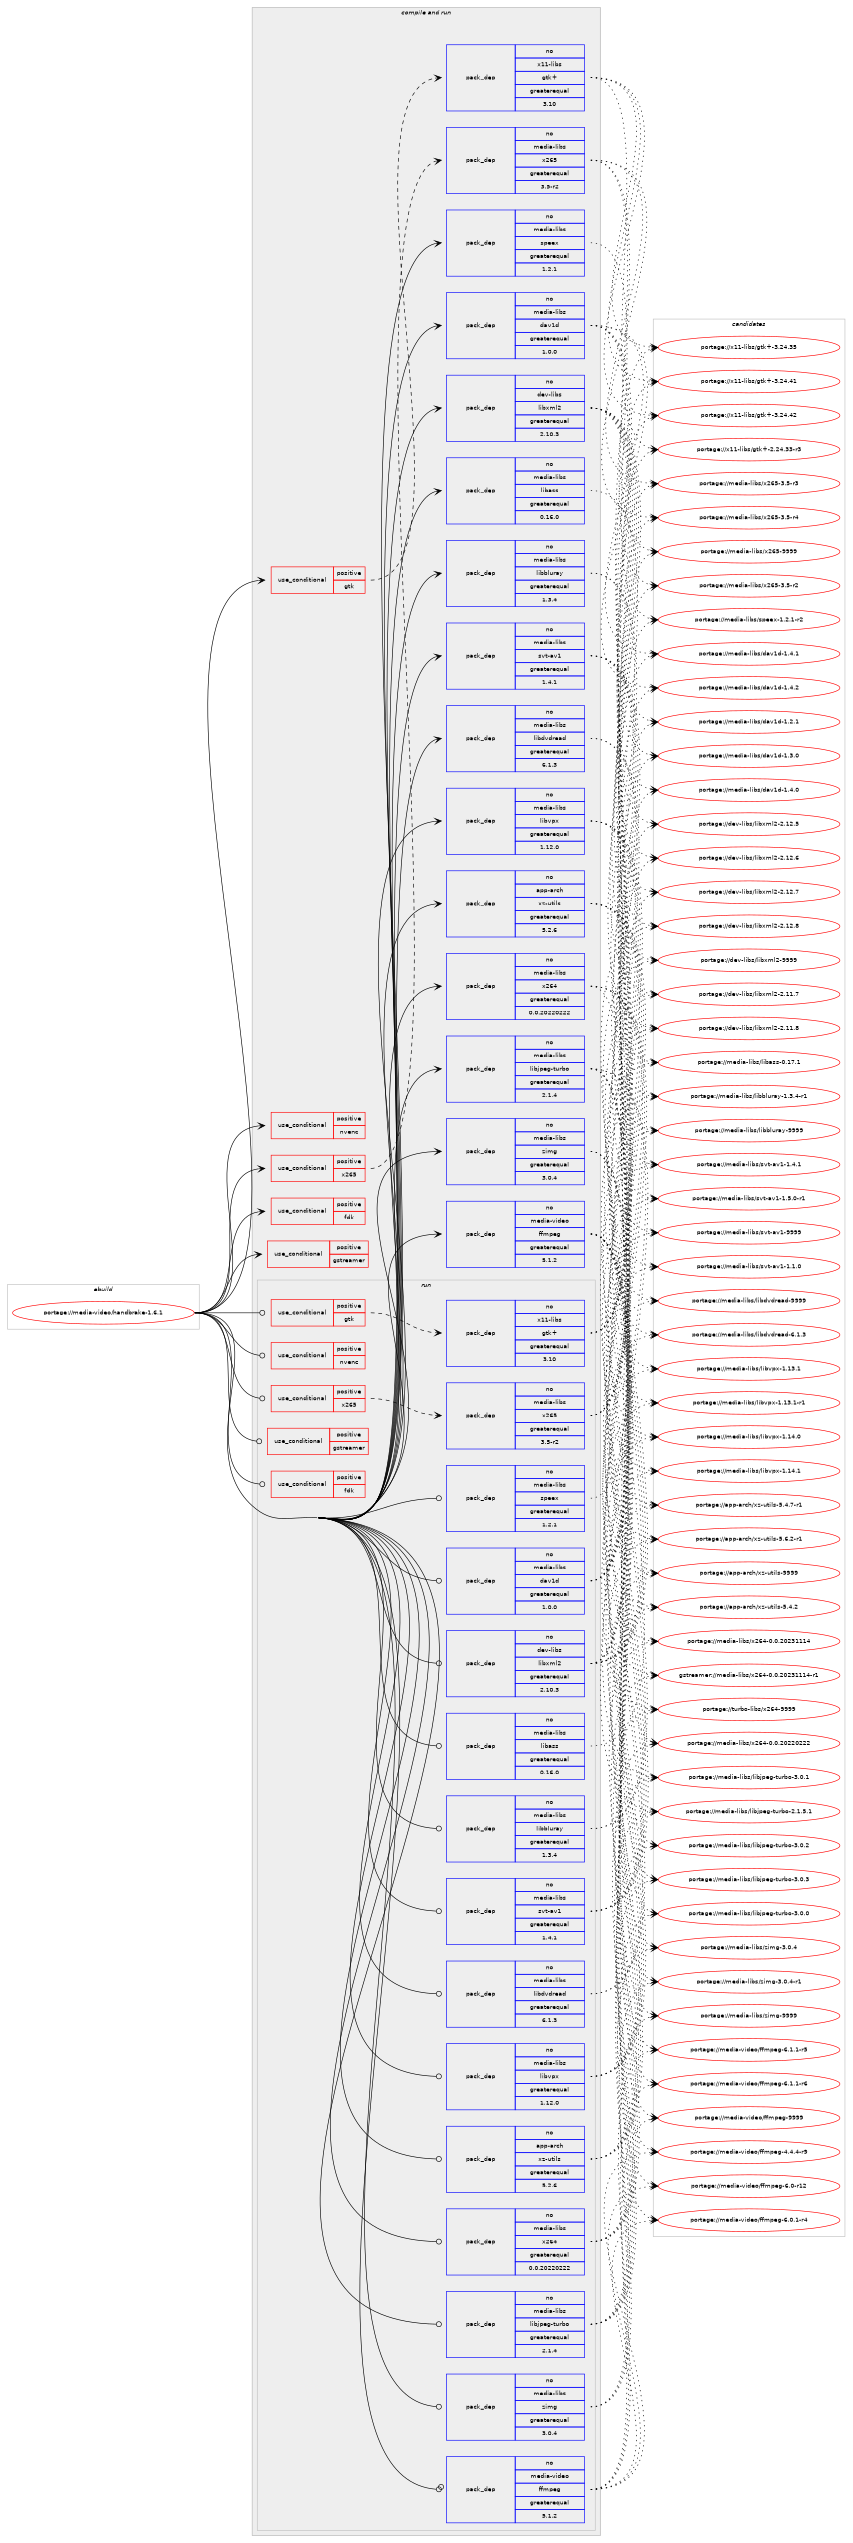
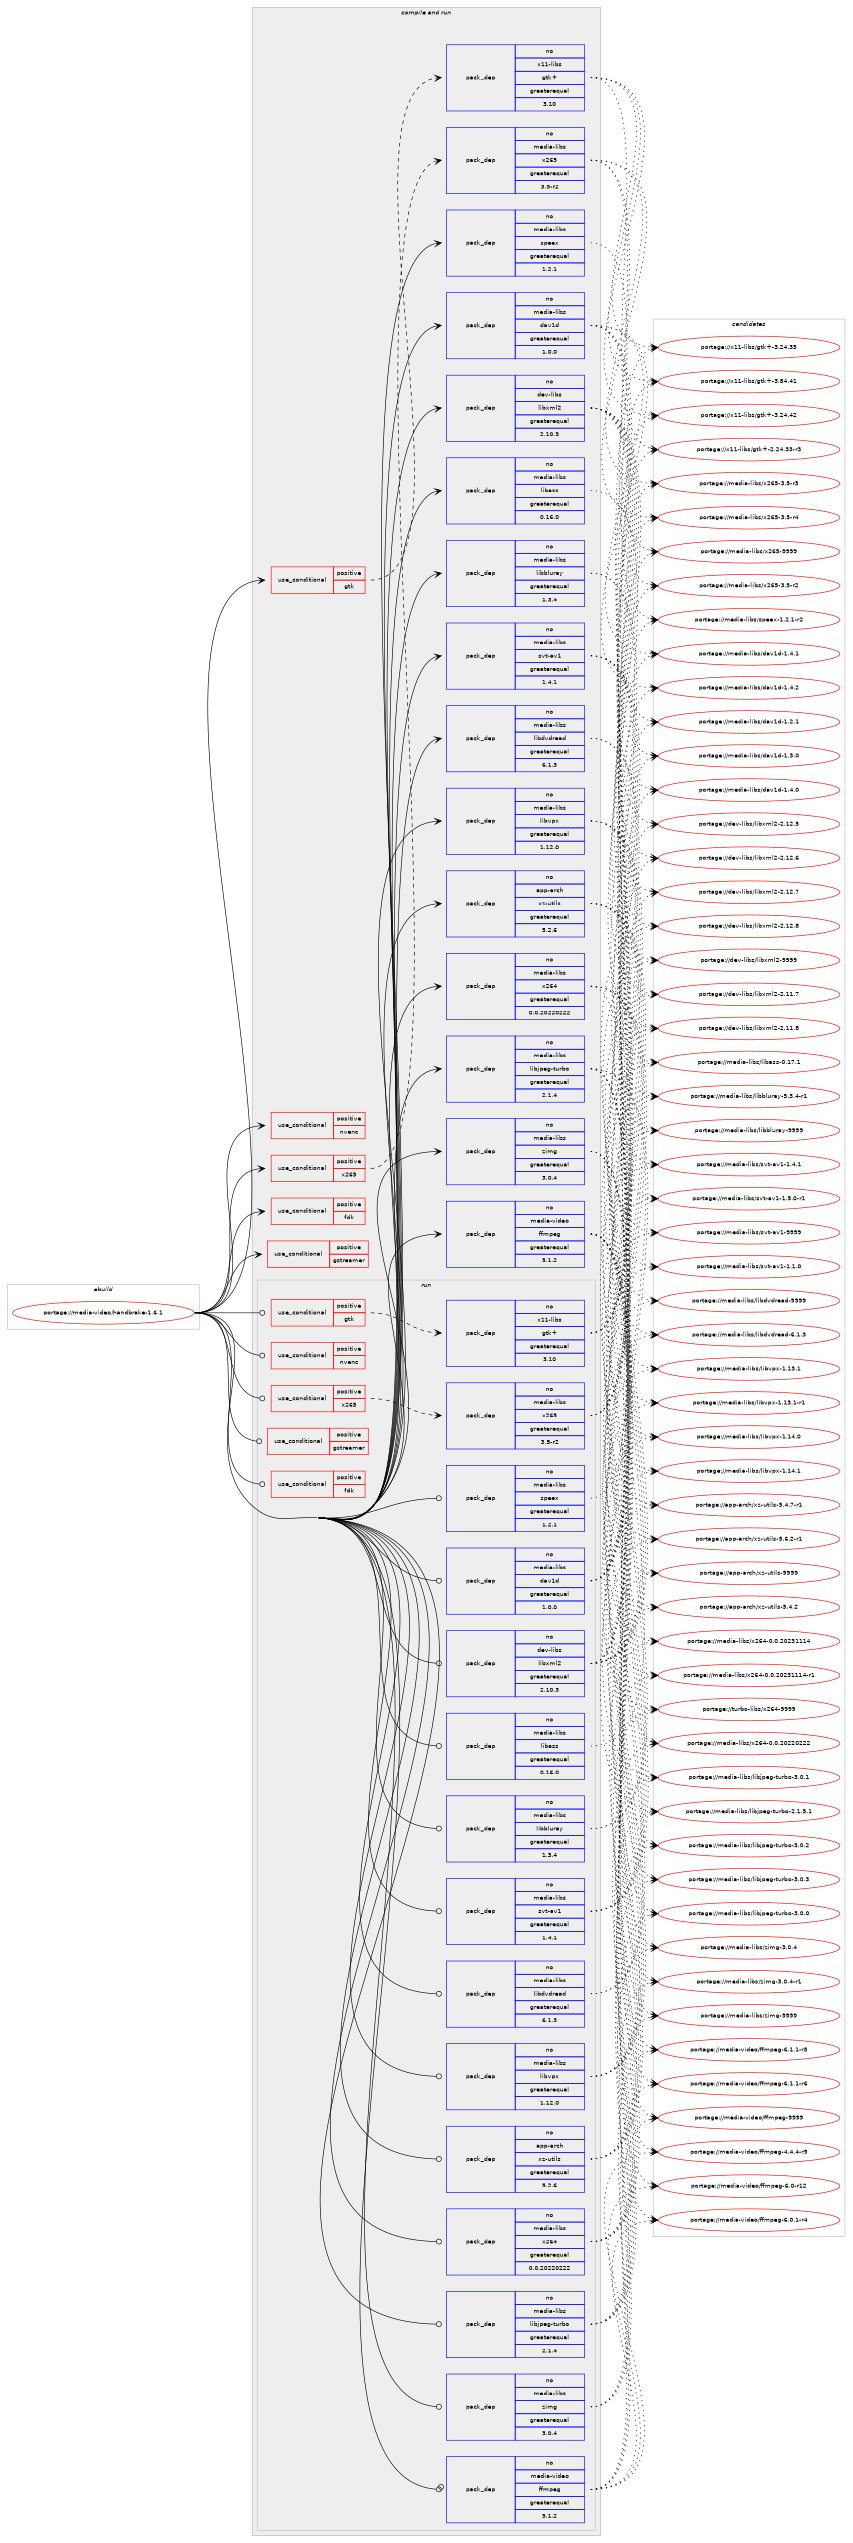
node "portage://x11-libs/gtk+-3.24.41": label "portage://x11-libs/gtk+-3.24.41" -> "portage://x11-libs/gtk+-3.84.41"
node "portage://media-libs/libbluray-1.3.4-r1": label "portage://media-libs/libbluray-1.3.4-r1" -> "portage://media-libs/libbluray-5.3.4-r1"
node "gstreamer://media-libs/x264-0.0.20231114-r1": label "gstreamer://media-libs/x264-0.0.20231114-r1" -> "portage://media-libs/x264-0.0.20231114-r1"
